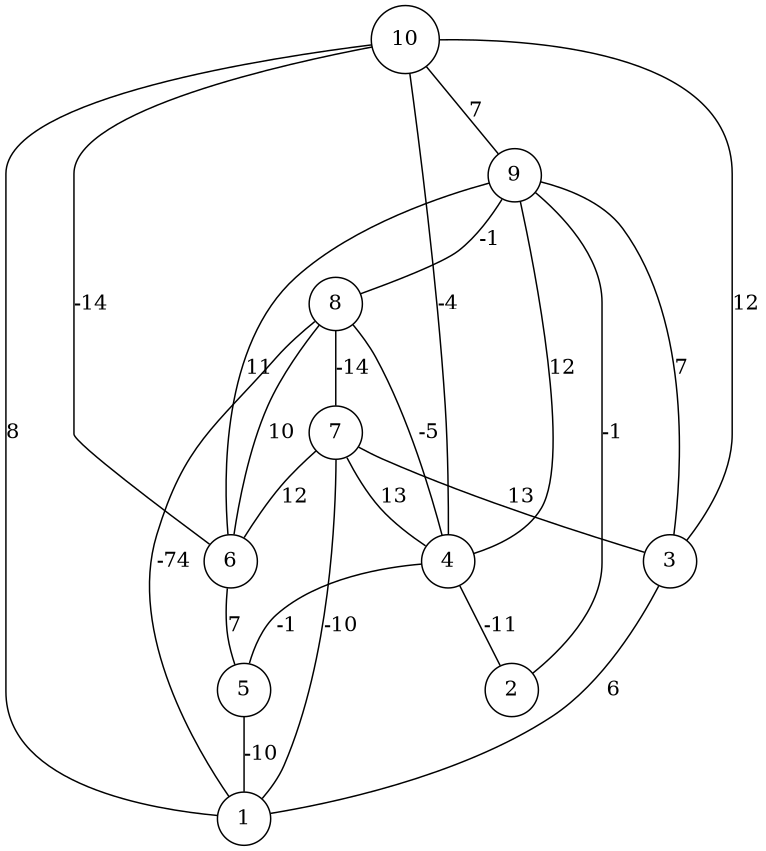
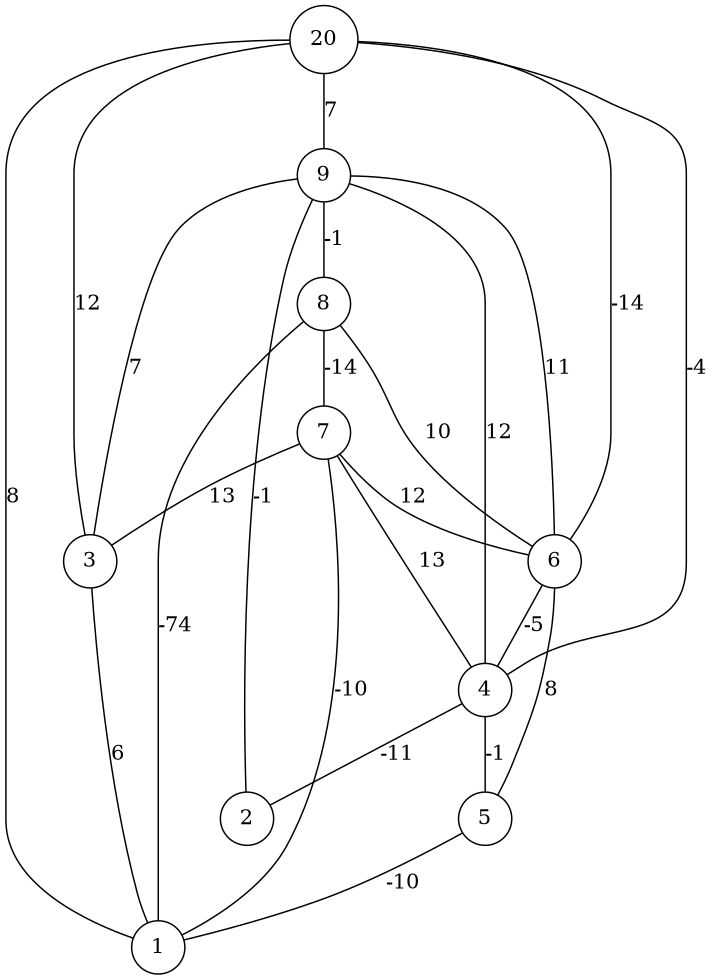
node "10": label "10" -> "20"
edge "8" -- "4": now "6" -- "4"
edge "6" -- "5": label "7" -> "8"
